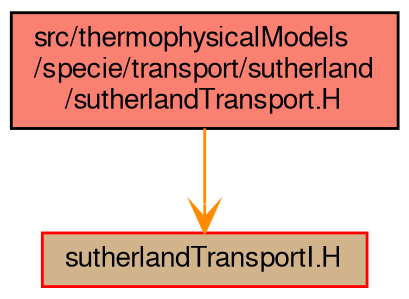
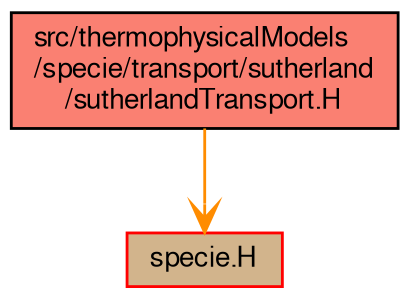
node "sutherlandTransportI.H": label "sutherlandTransportI.H" -> "specie.H"
